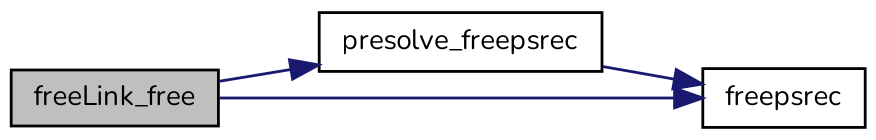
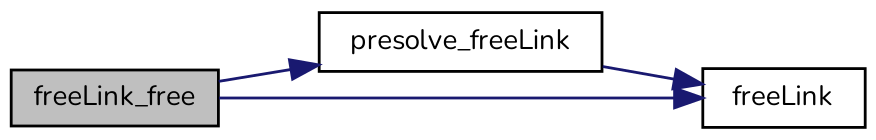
node "presolve_freepsrec": label "presolve_freepsrec" -> "presolve_freeLink"
node "freepsrec": label "freepsrec" -> "freeLink"
